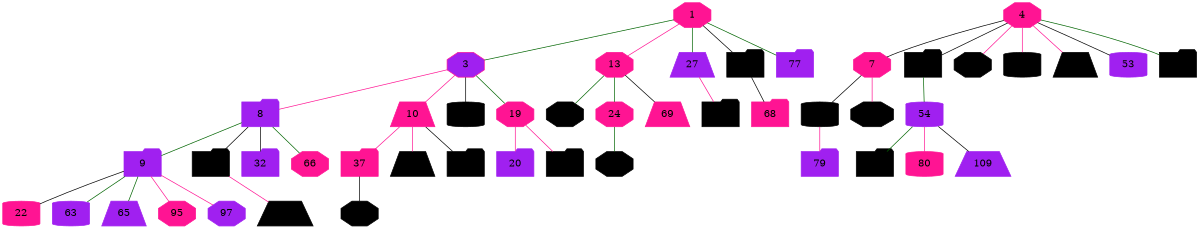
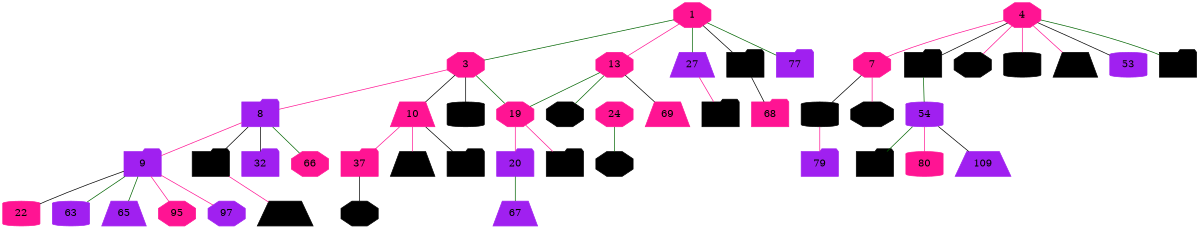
edge "4" -- "7": color black -> deeppink
node "3": fillcolor purple -> deeppink
edge "3" -- "10": color deeppink -> black
edge "13" -- "24": now "13" -- "19"
edge "8" -- "9": color darkgreen -> deeppink
node "67": added
